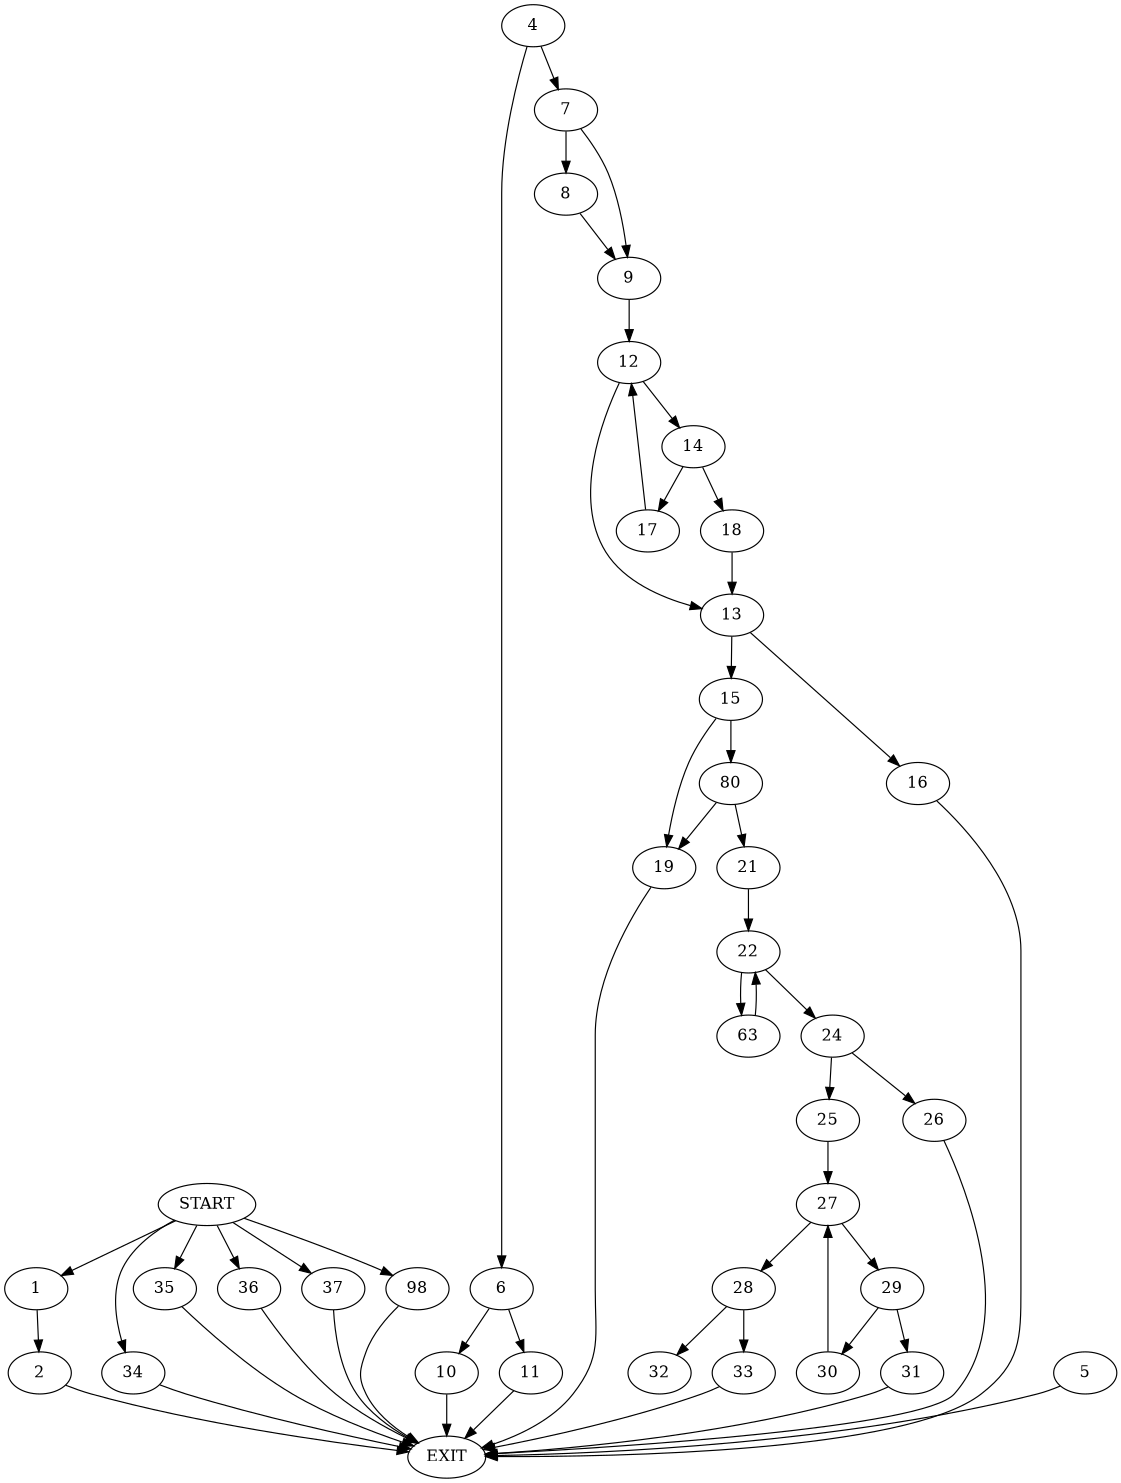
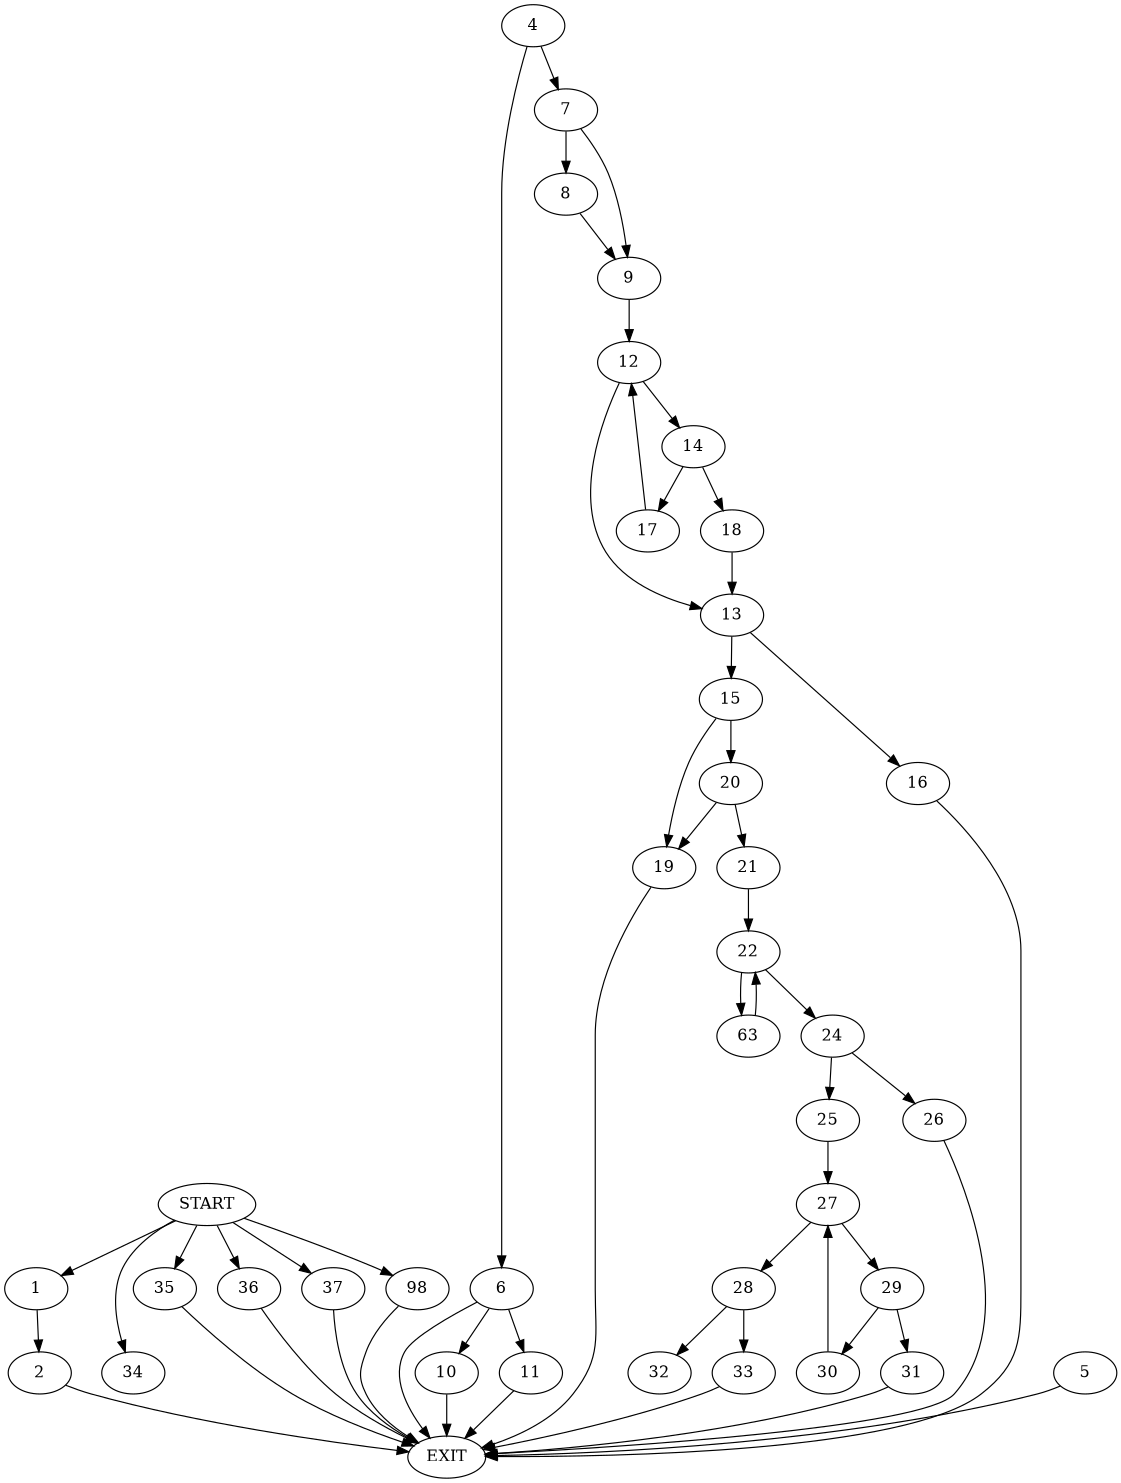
node "80": label "80" -> "20"
edge "34" -> "EXIT": now "6" -> "EXIT"
